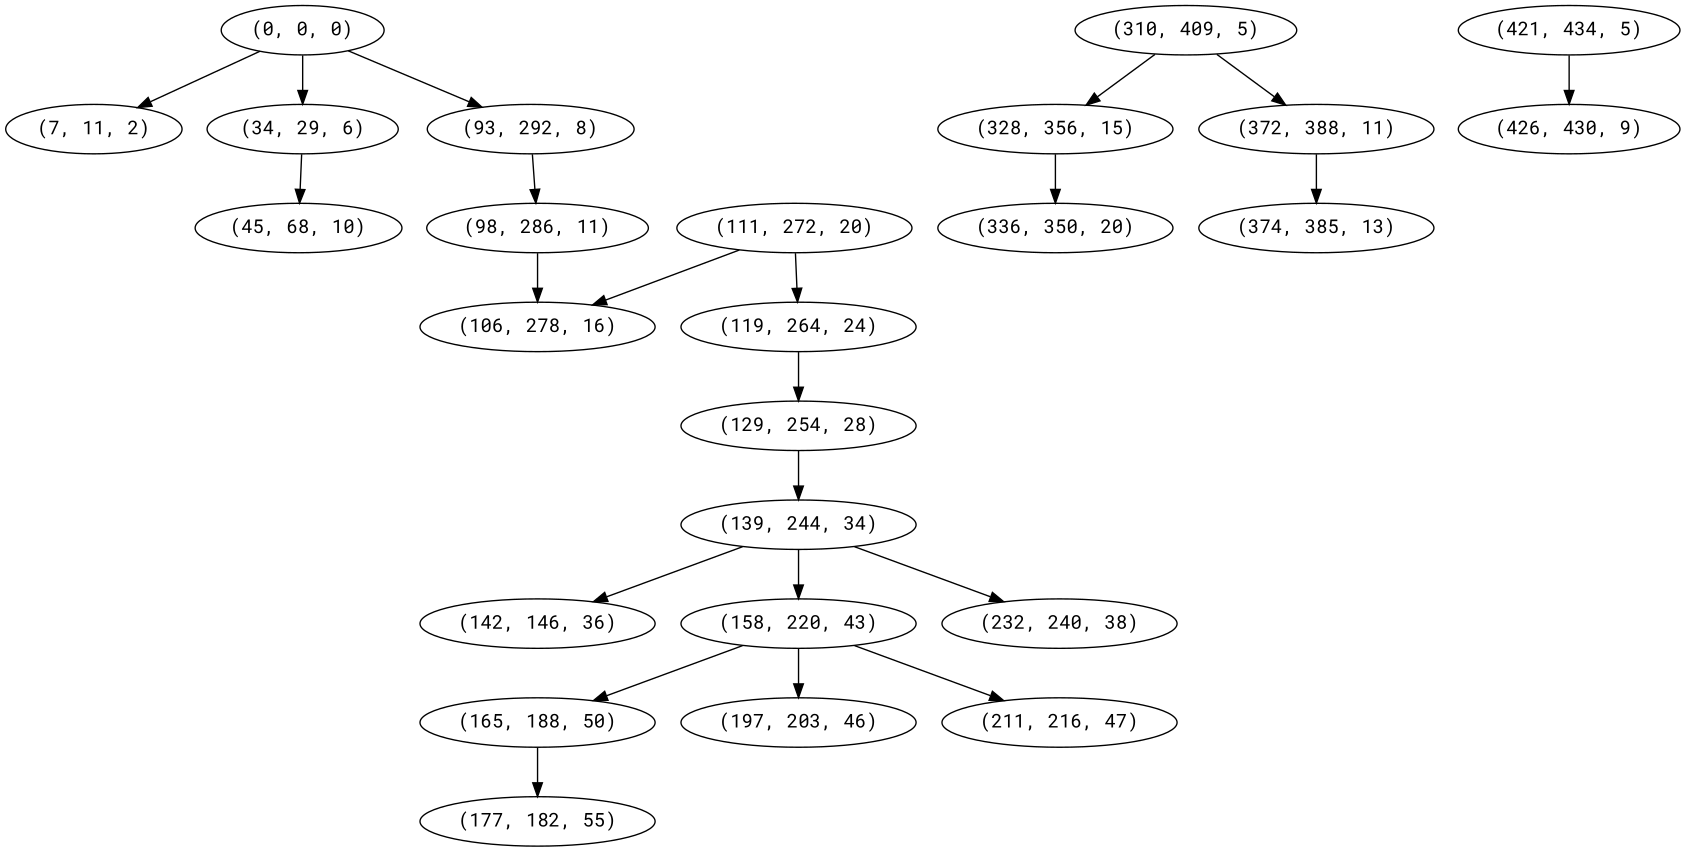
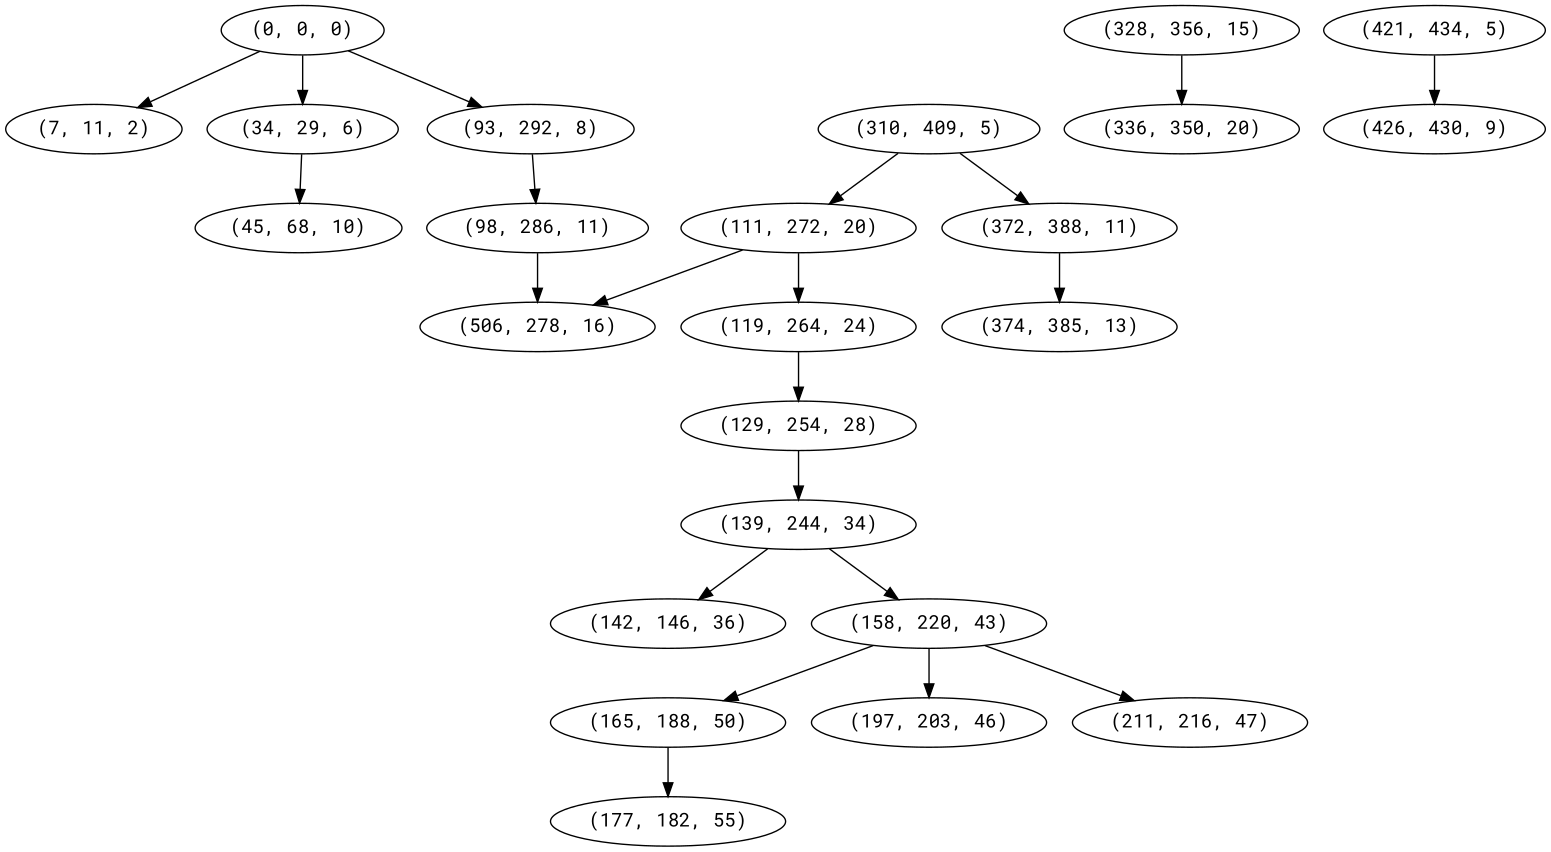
edge "(310, 409, 5)" -> "(328, 356, 15)": now "(310, 409, 5)" -> "(111, 272, 20)"
node "(106, 278, 16)": label "(106, 278, 16)" -> "(506, 278, 16)"
node "(232, 240, 38)": removed
